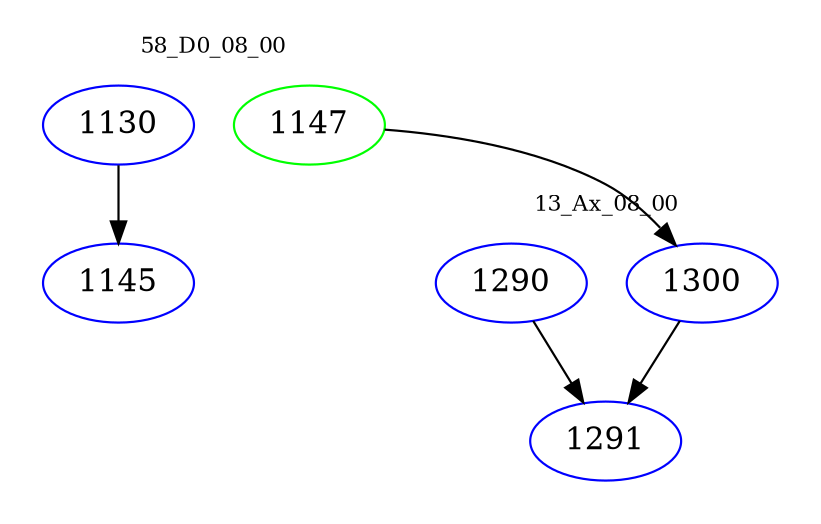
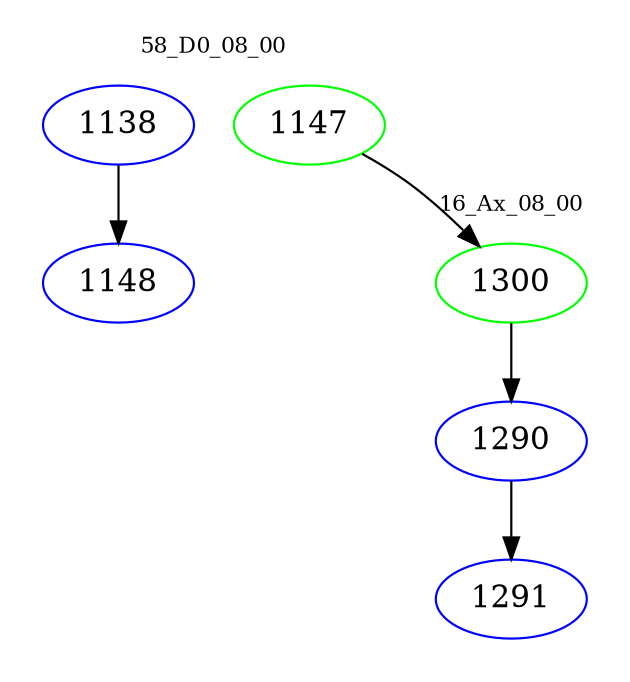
node "1130": label "1130" -> "1138"
cluster "13_Ax_08_00": label "13_Ax_08_00" -> "16_Ax_08_00"
node "1145": label "1145" -> "1148"
node "1300": color blue -> green
edge "1300" -> "1291": now "1300" -> "1290"
